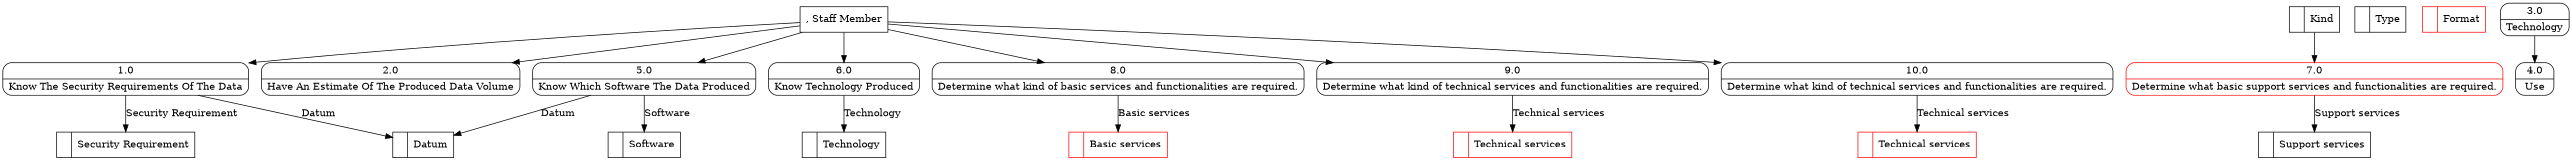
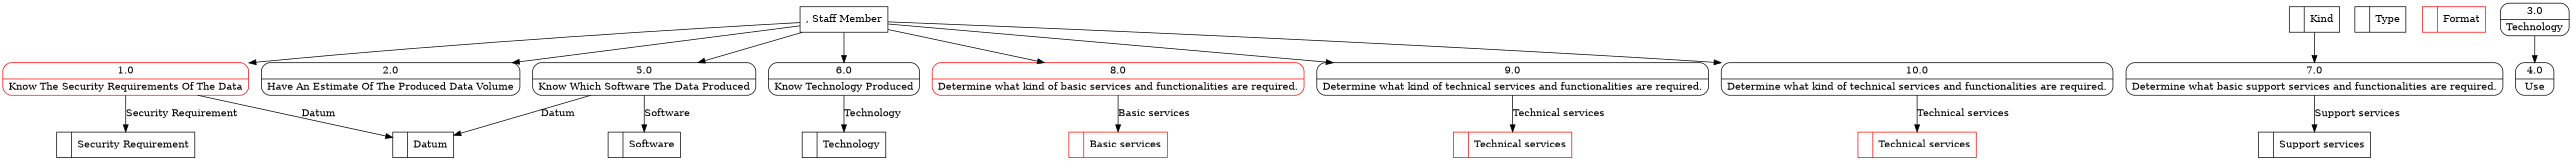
node "1.0": color black -> red
node "8.0": color black -> red
node "7.0": color red -> black
